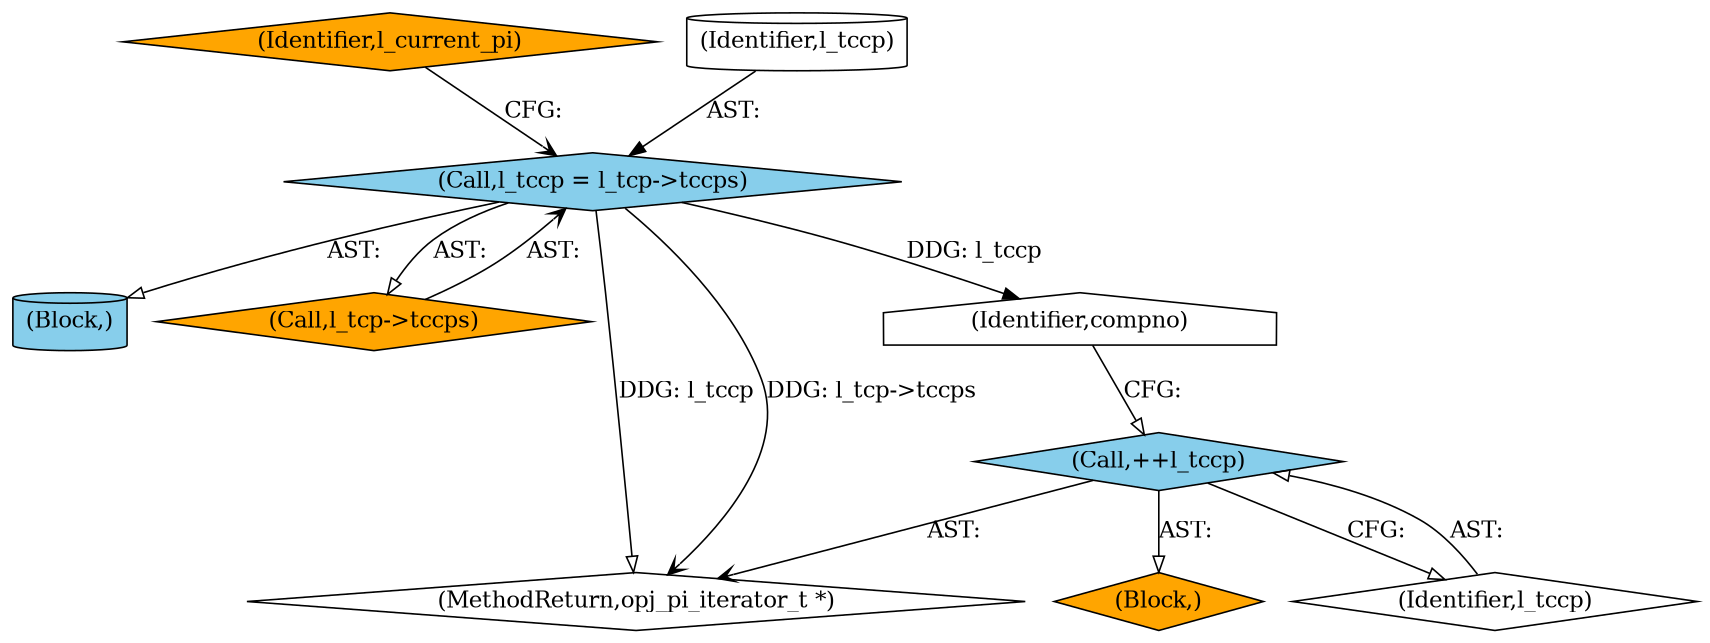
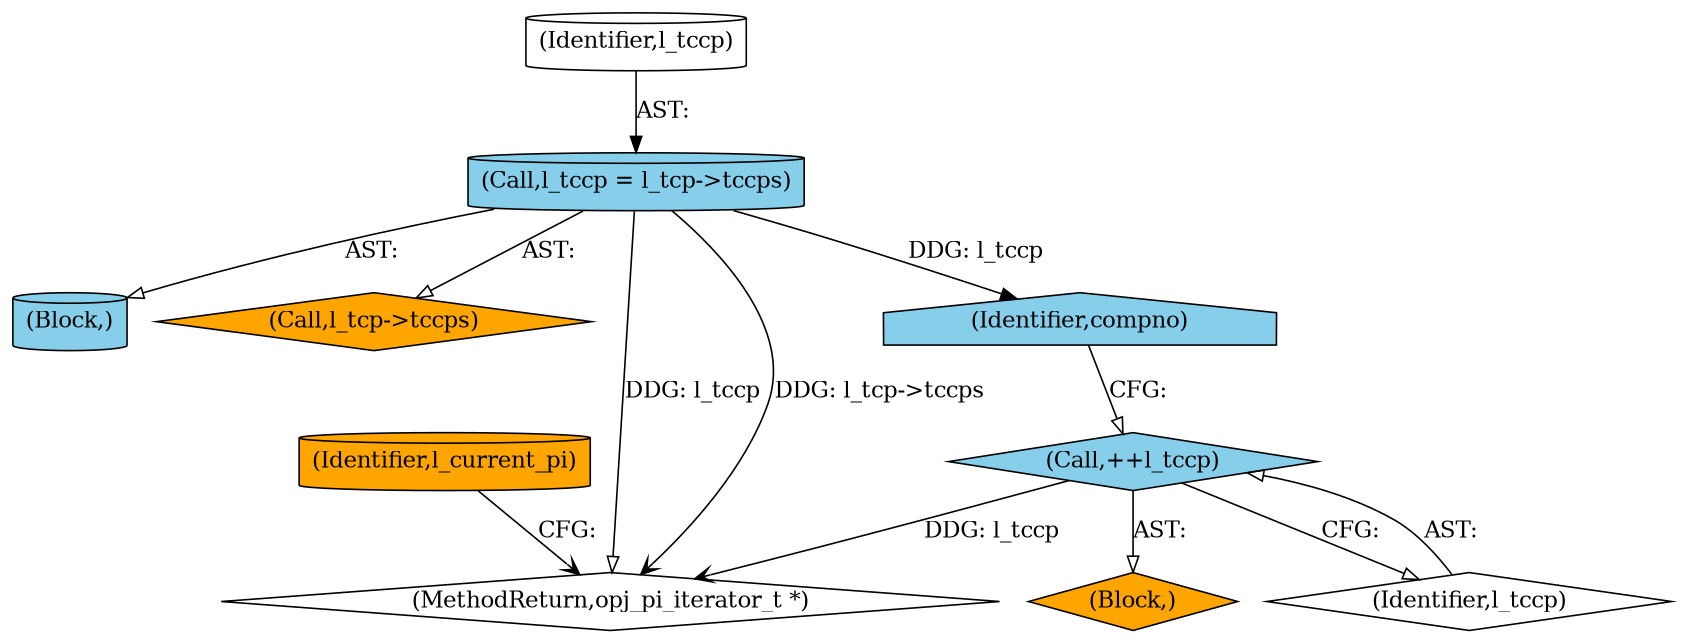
node "(Identifier,l_current_pi)": shape diamond -> cylinder
edge "(Identifier,l_current_pi)" -> "(Call,l_tccp = l_tcp->tccps)": now "(Identifier,l_current_pi)" -> "(MethodReturn,opj_pi_iterator_t *)"
node "(Call,l_tccp = l_tcp->tccps)": shape diamond -> cylinder
edge "(Call,l_tcp->tccps)" -> "(Call,l_tccp = l_tcp->tccps)": removed, label "AST:"
node "(Identifier,compno)": fillcolor white -> skyblue
edge "(Call,++l_tccp)" -> "(MethodReturn,opj_pi_iterator_t *)": label "AST: " -> "DDG: l_tccp"
